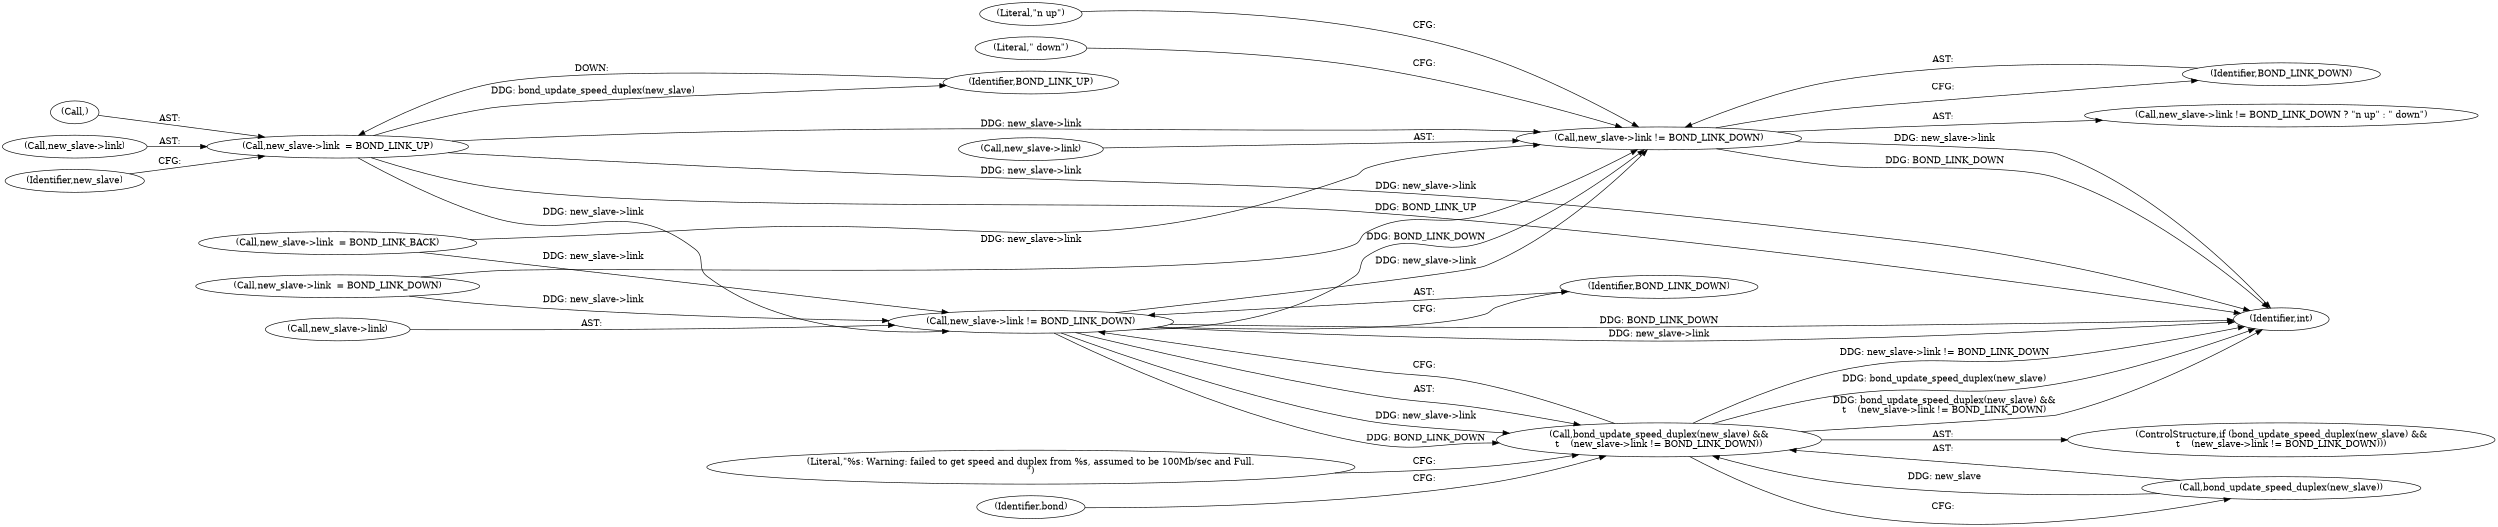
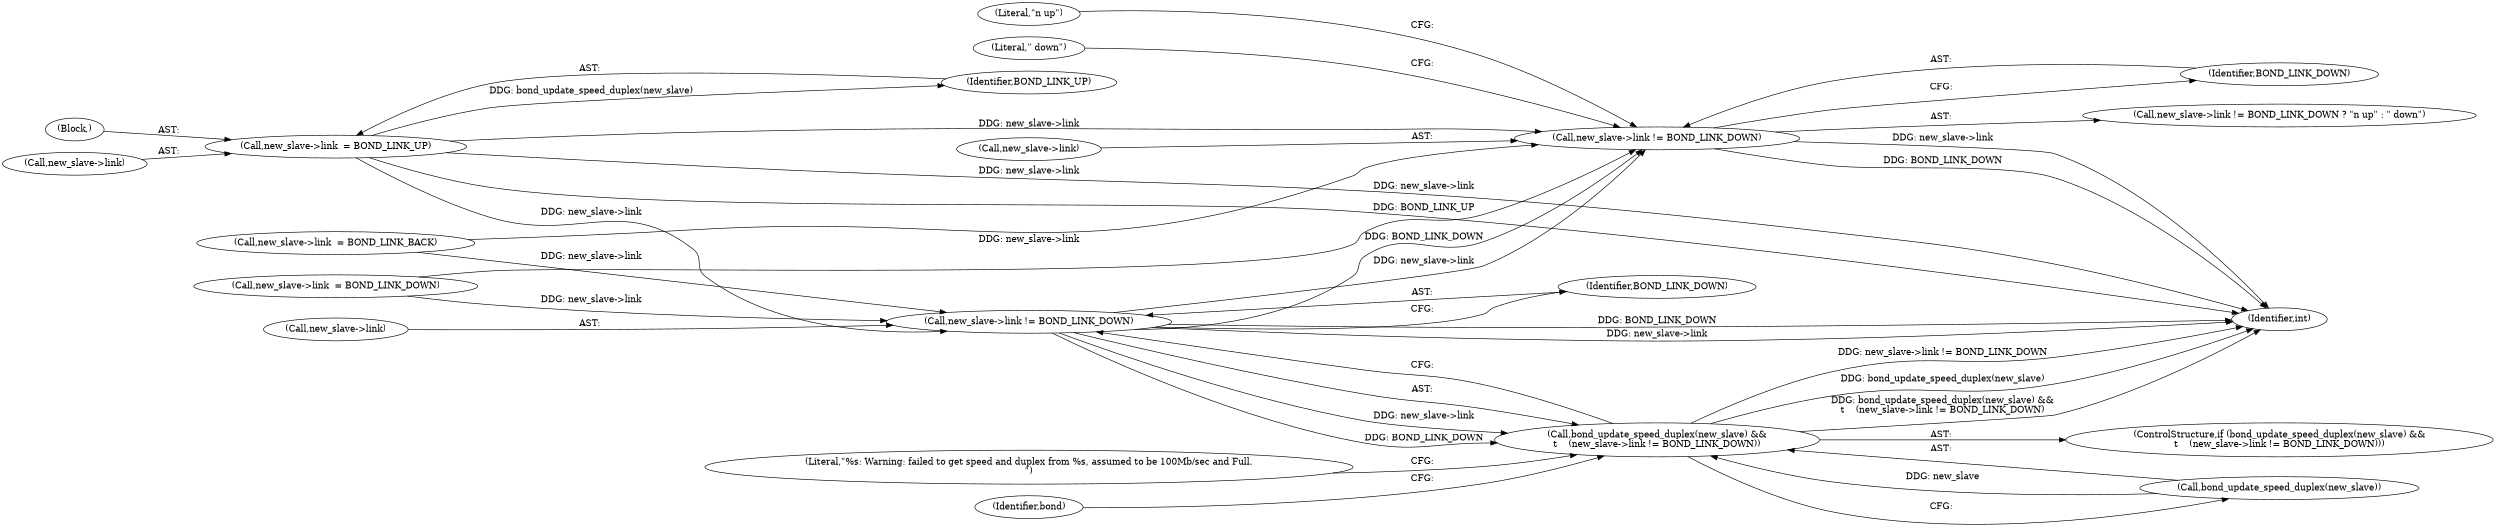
edge "(Identifier,BOND_LINK_UP)" -> "(Call,new_slave->link  = BOND_LINK_UP)": label "DOWN: " -> "AST: "
node "(Call,)": label "(Call,)" -> "(Block,)"
node "(Identifier,new_slave)": removed
